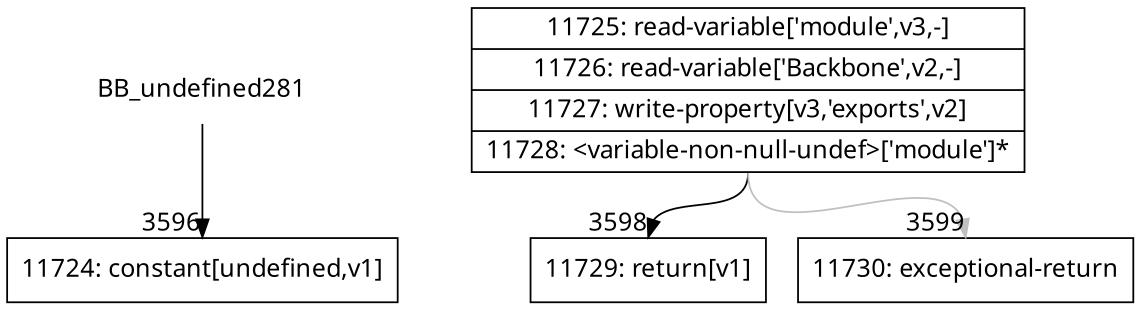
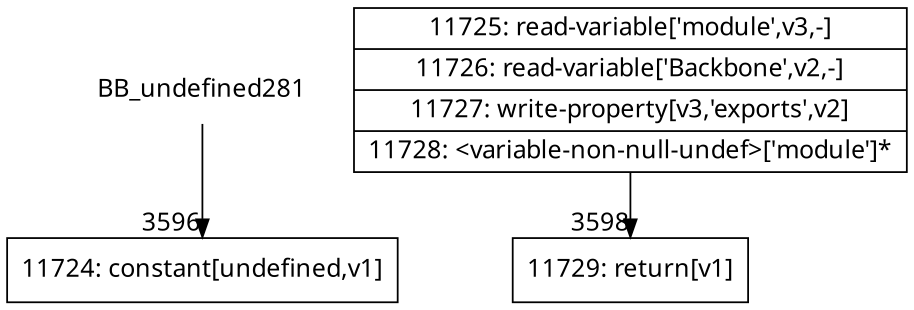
node "11730: exceptional-return": removed
